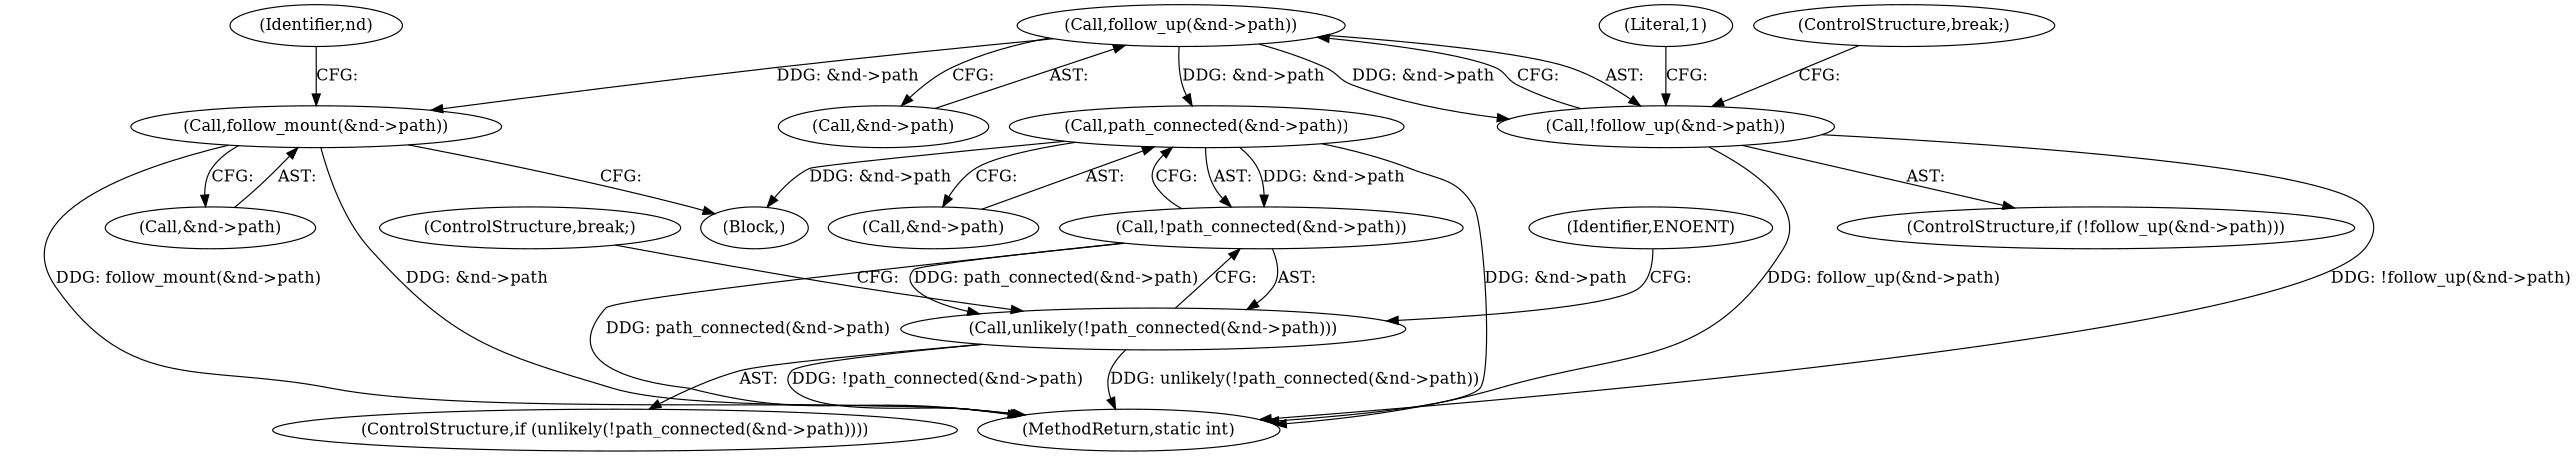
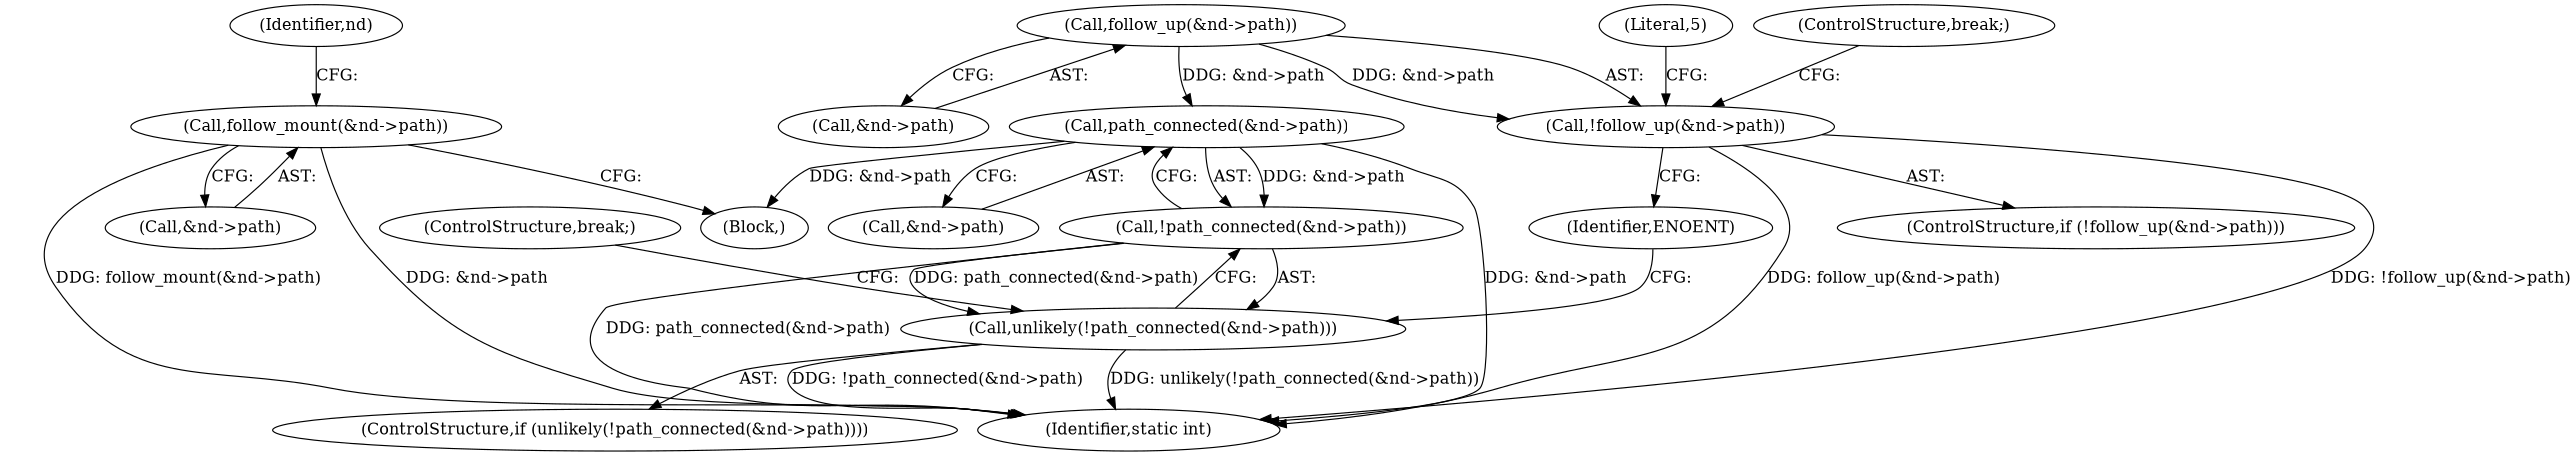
node "(Literal,1)": label "(Literal,1)" -> "(Literal,5)"
edge "(Call,!follow_up(&nd->path))" -> "(Call,follow_up(&nd->path))": now "(Call,!follow_up(&nd->path))" -> "(Identifier,ENOENT)"
edge "(Call,follow_up(&nd->path))" -> "(Call,follow_mount(&nd->path))": removed, label "DDG: &nd->path"
node "(MethodReturn,static int)": label "(MethodReturn,static int)" -> "(Identifier,static int)"
